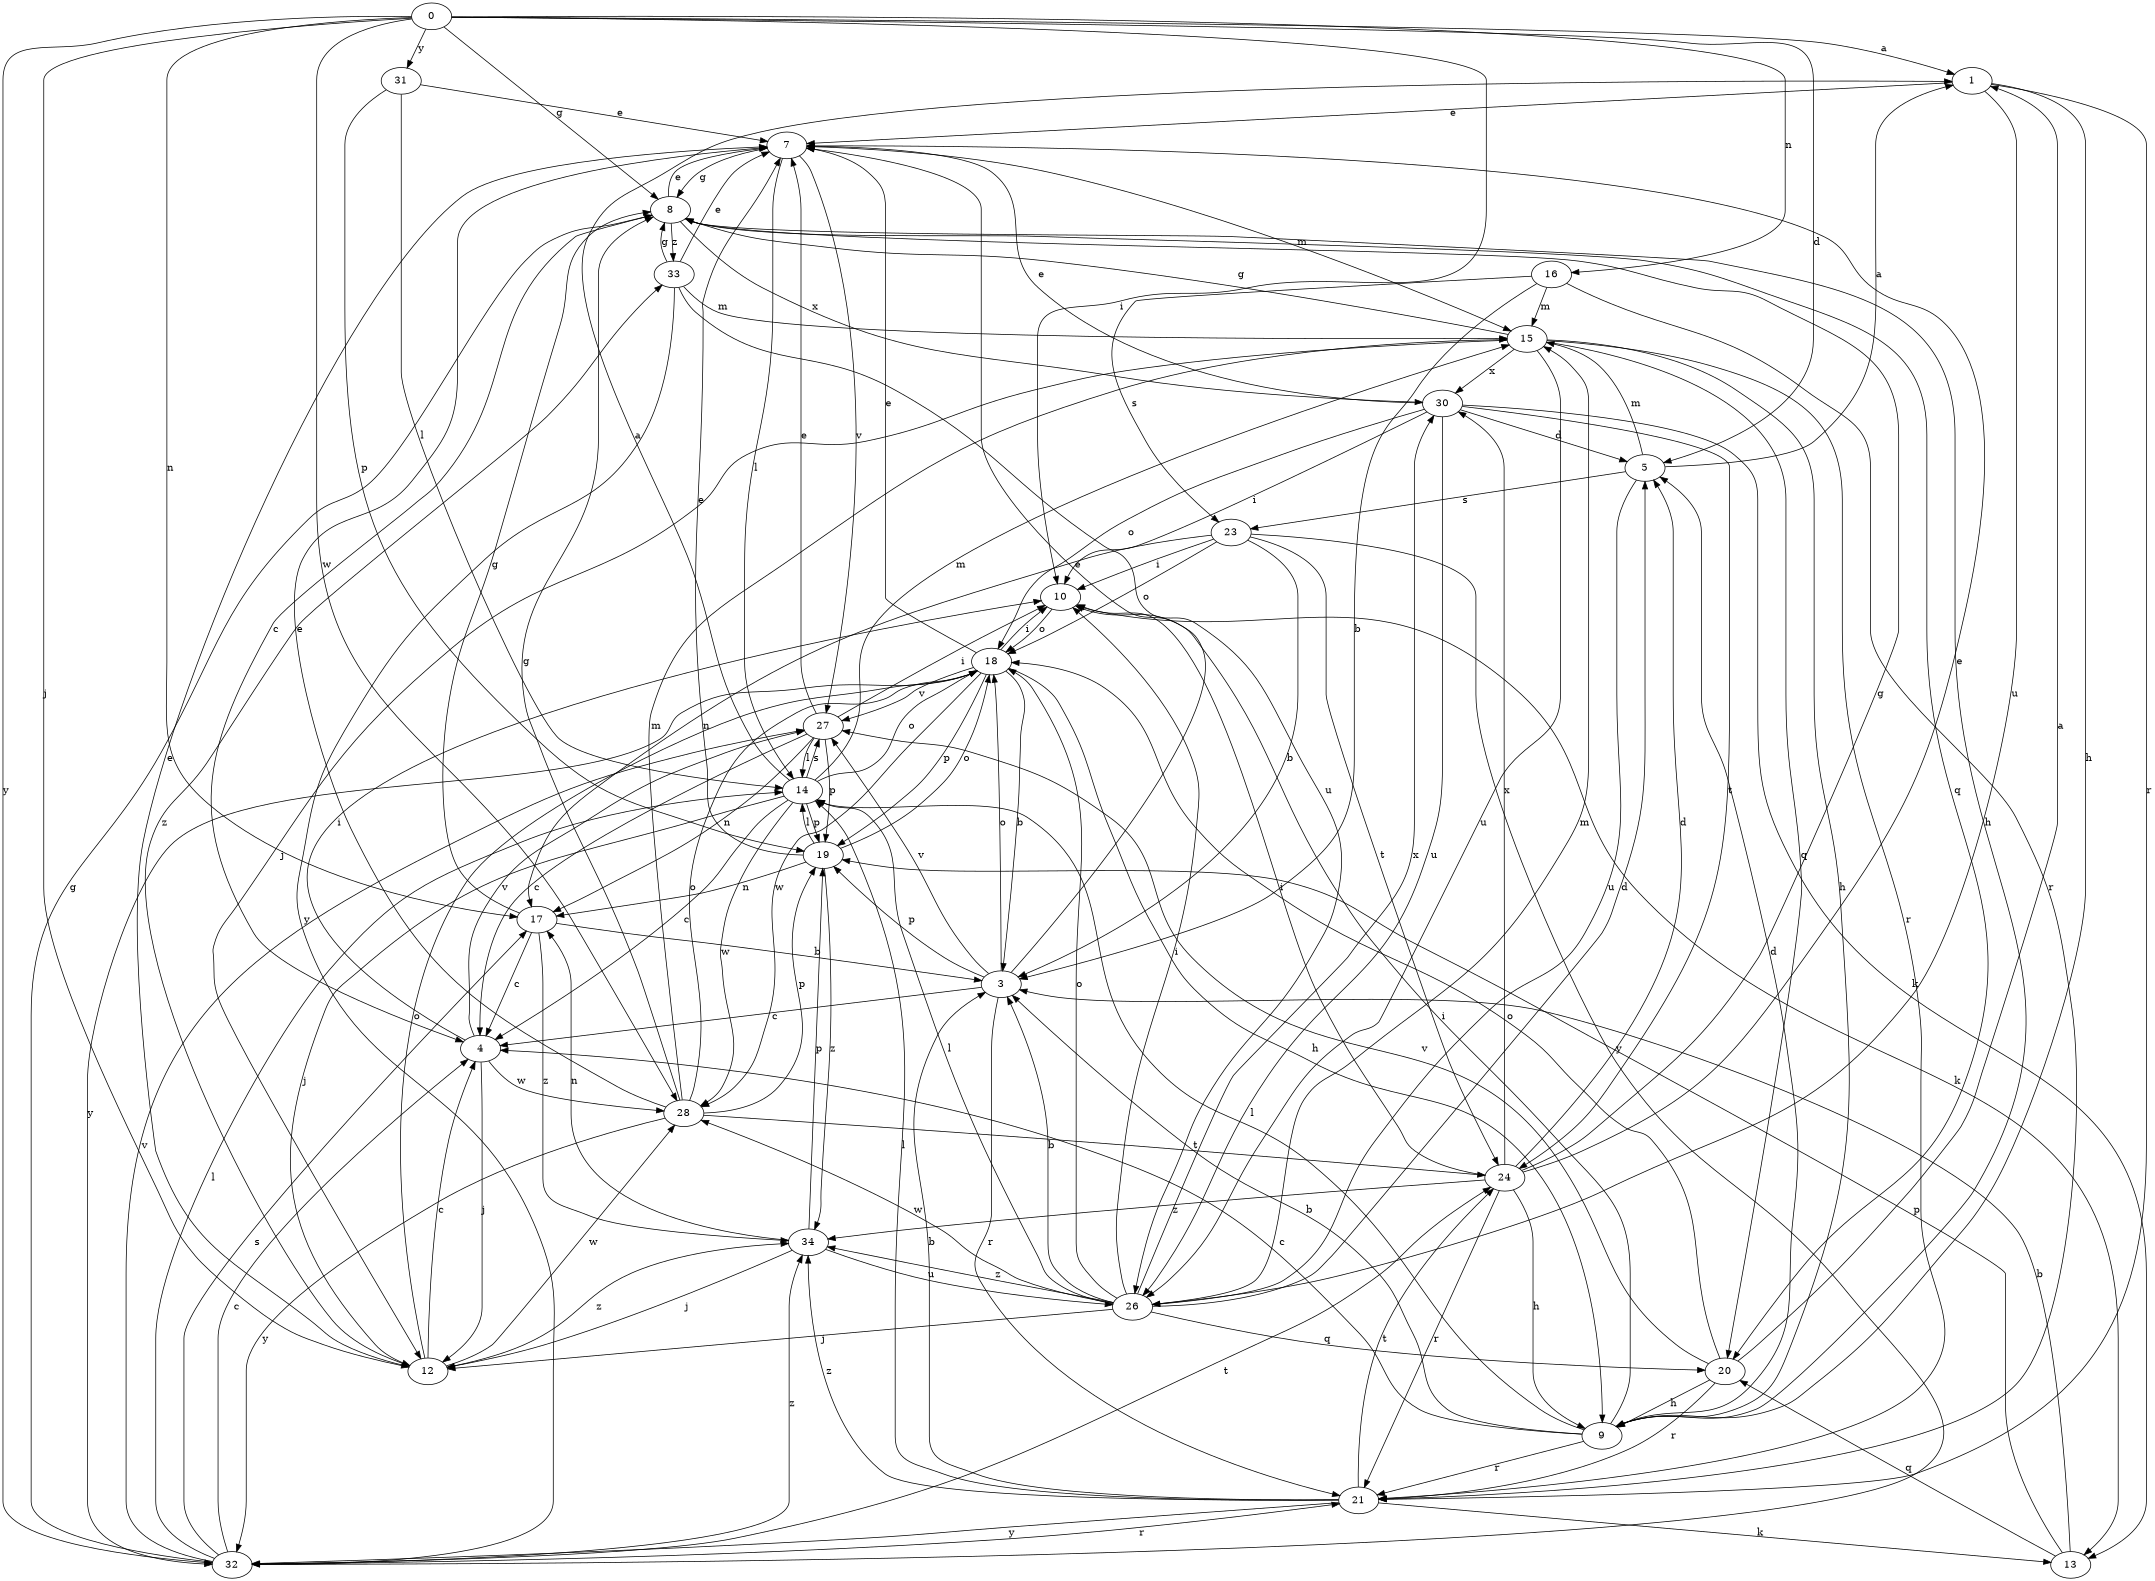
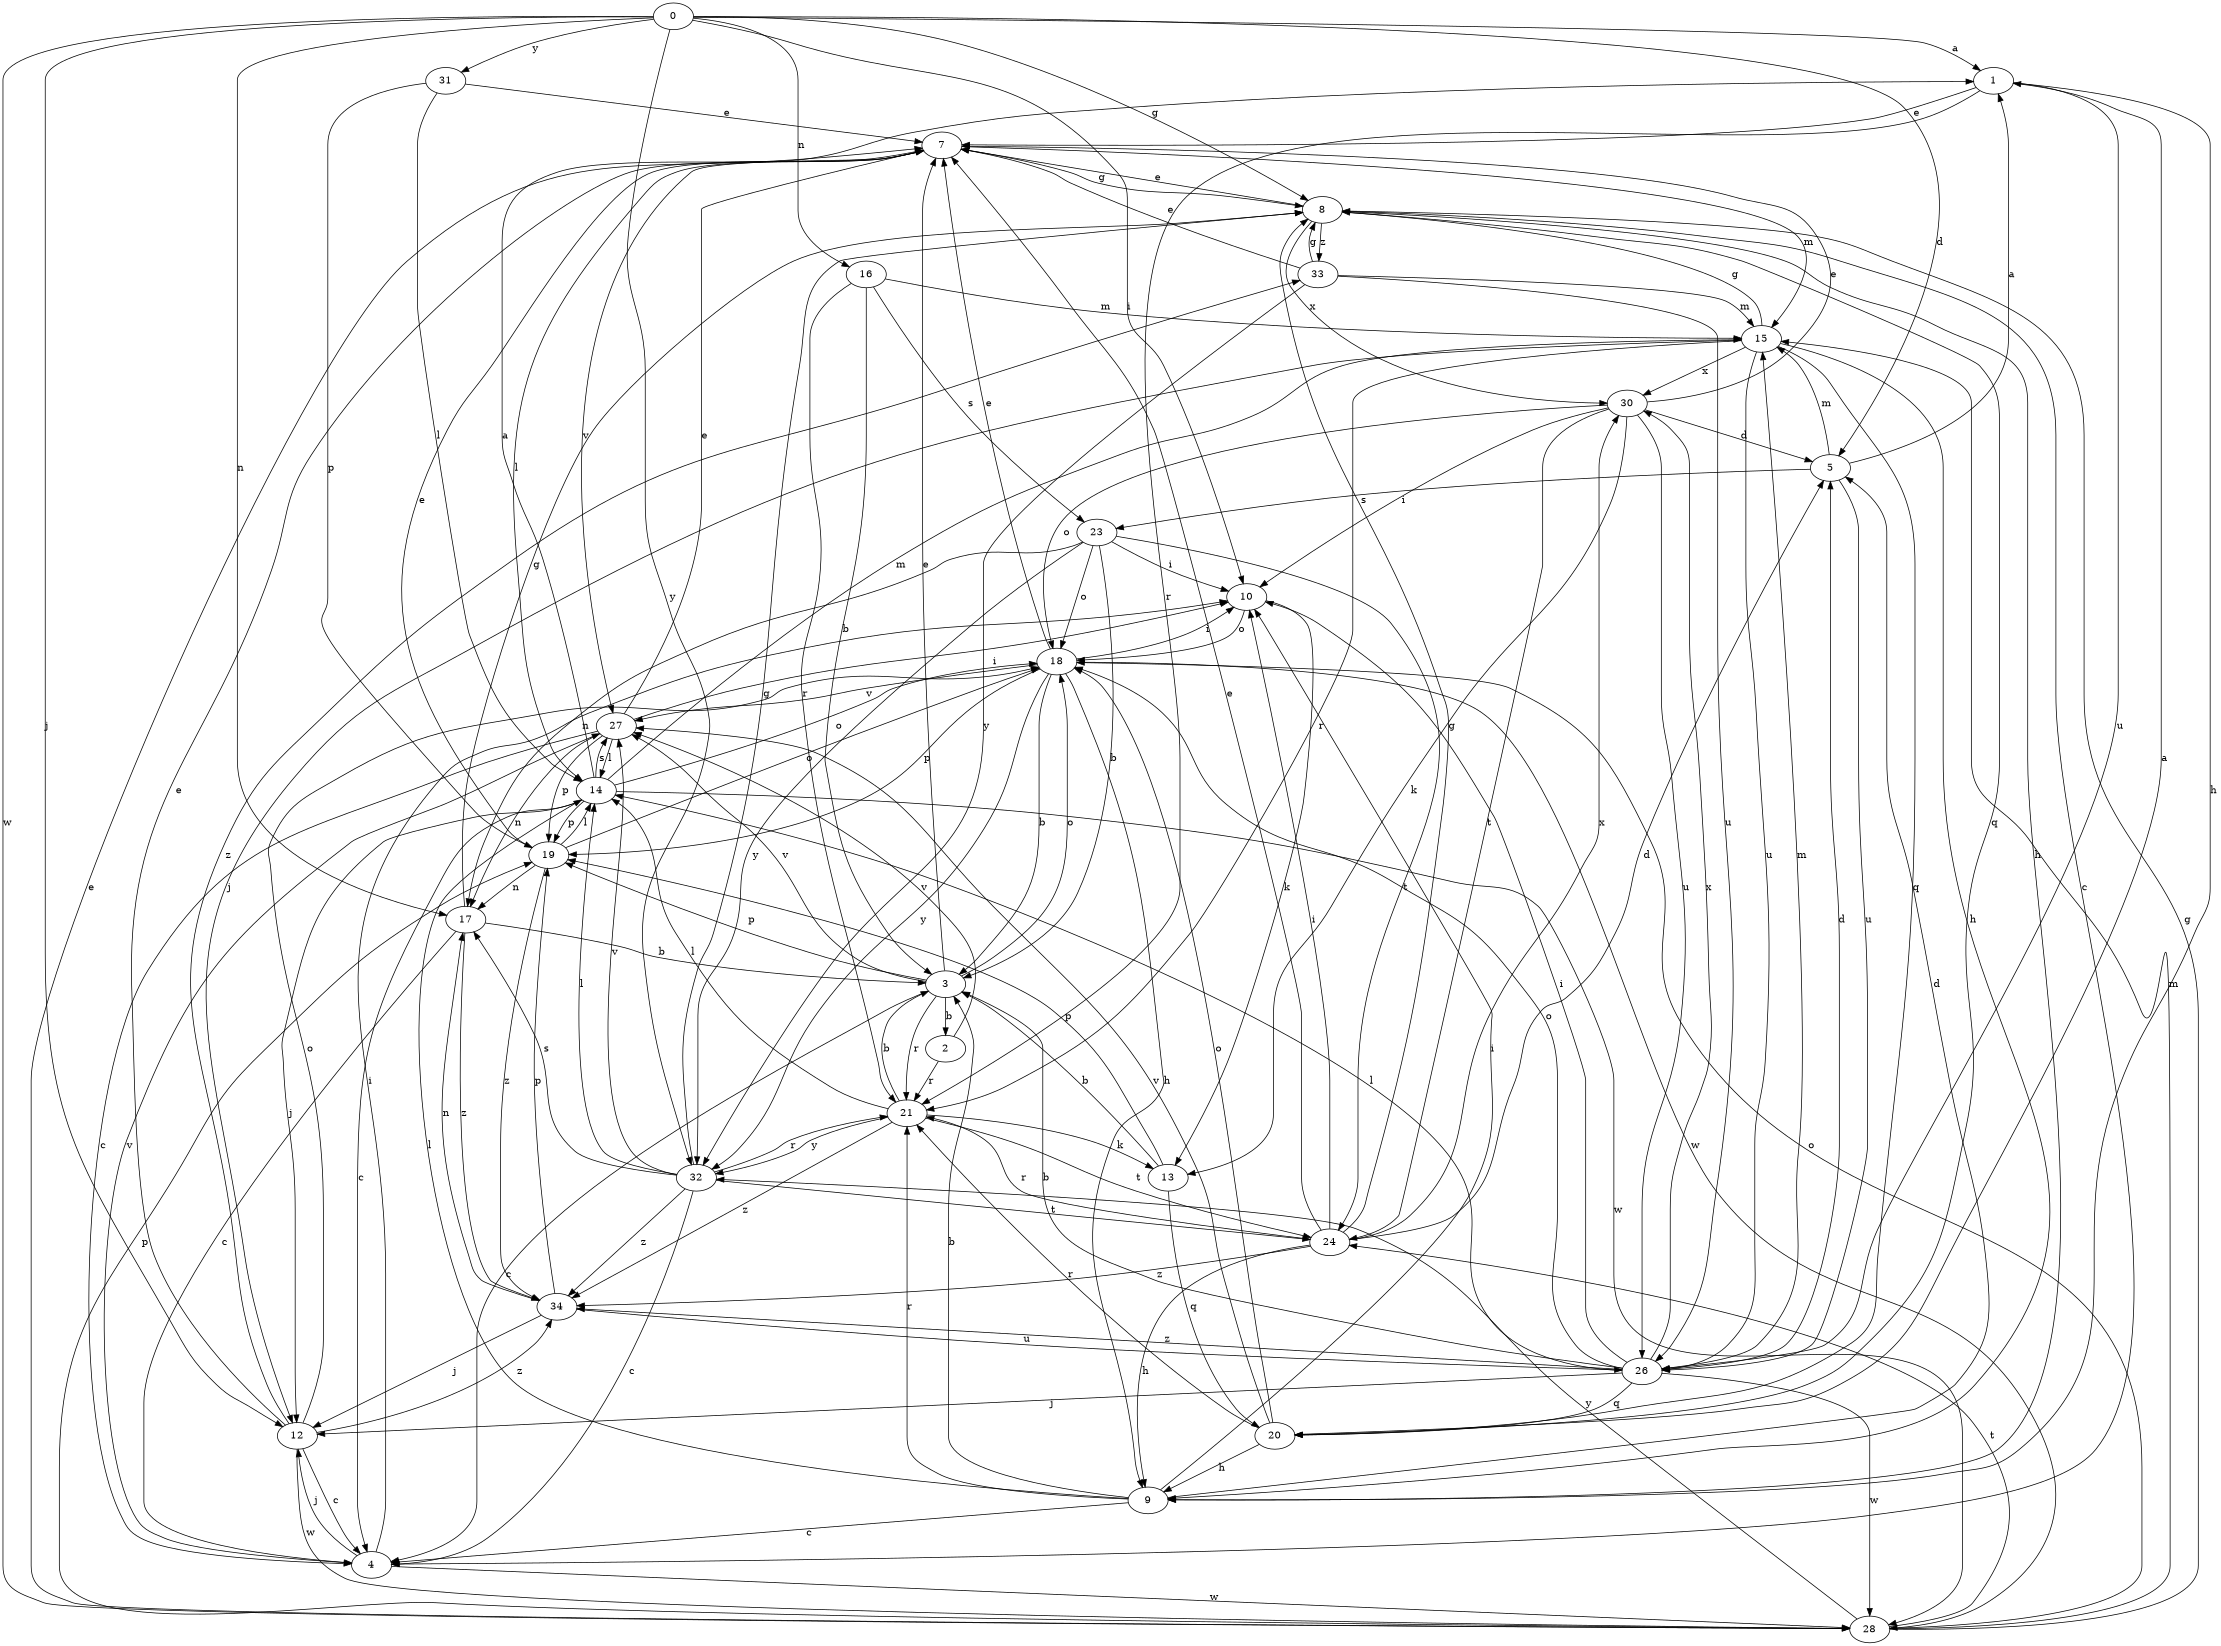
node "2": added
